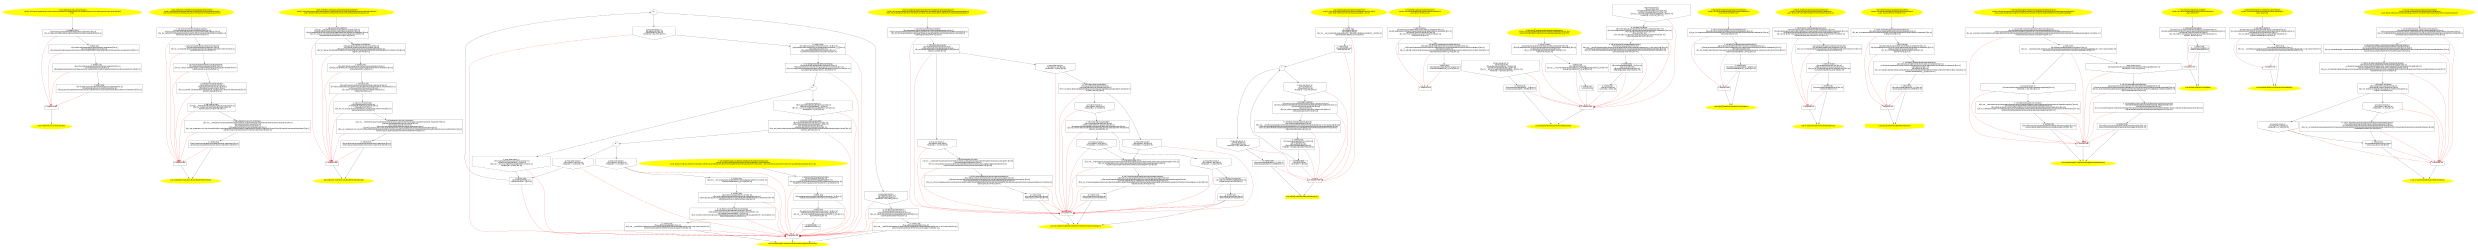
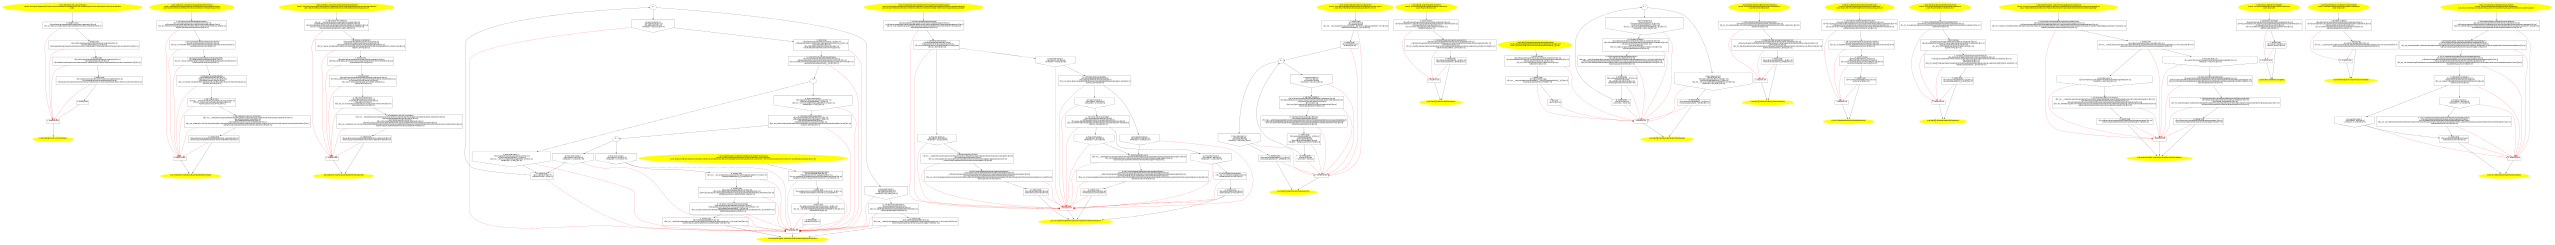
node "9: +": added
node "6:  method_body *&i:int=0 [line 148]": label "6:  method_body *&i:int=0 [line 148]" -> "6:  get_body *&i:int=0 [line 148]"
node "2: Exit boolean Assignments.isComplete()": shape ellipse -> box
node "8:  method_body": added
node "2: Exit Object[] Assignments.getAllArguments()": added
node "2: Exit Object[] Assignments.getMethodArguments()": shape invhouse -> ellipse
node "2: Exit Object[] Assignments.getActualValues(int,int)": shape box -> ellipse
